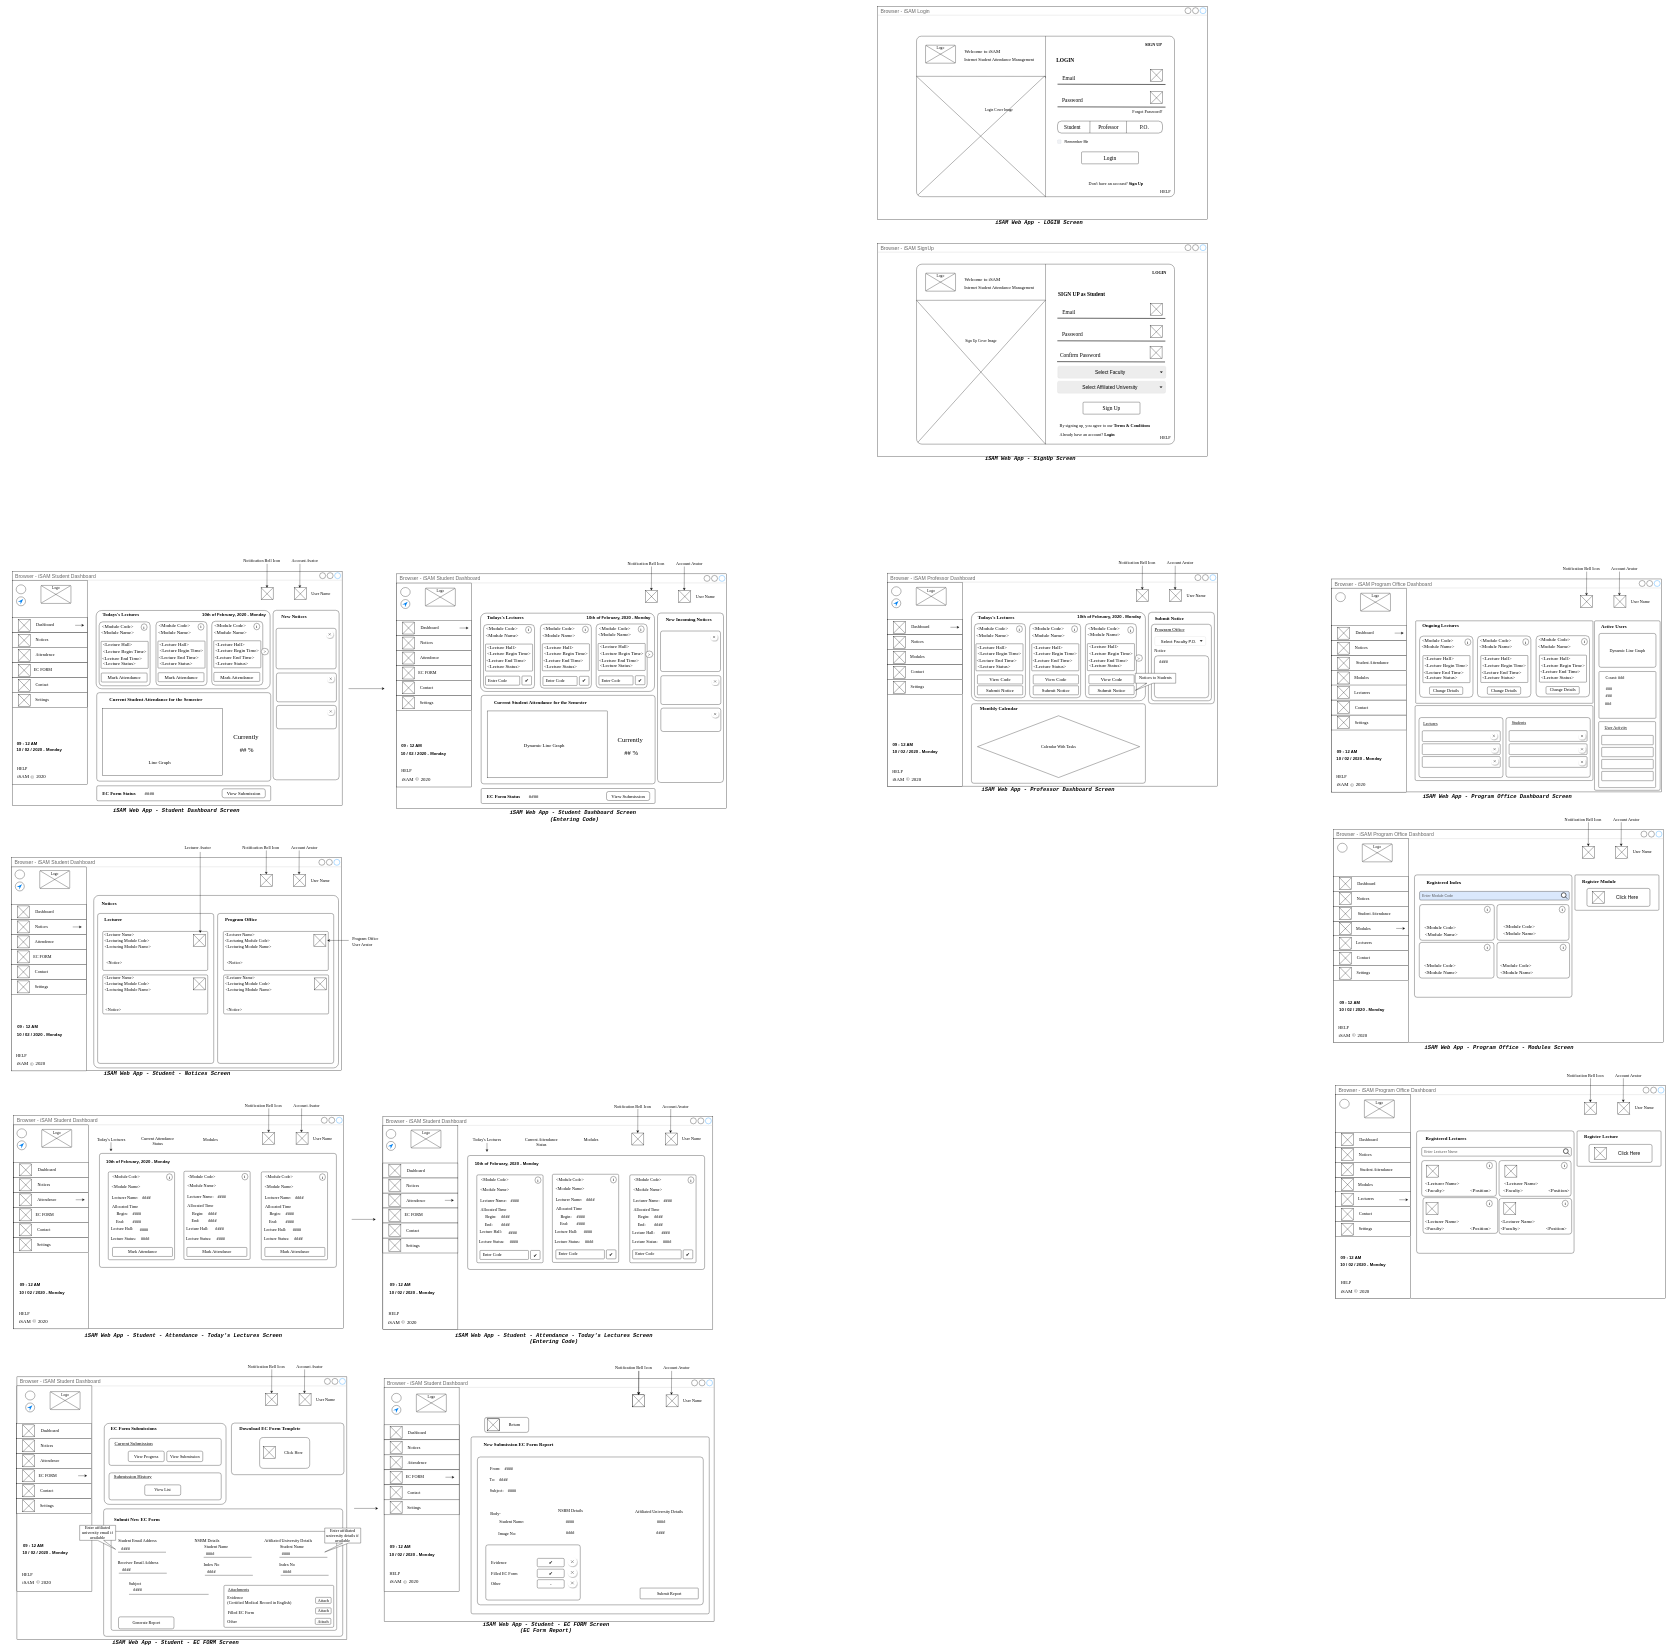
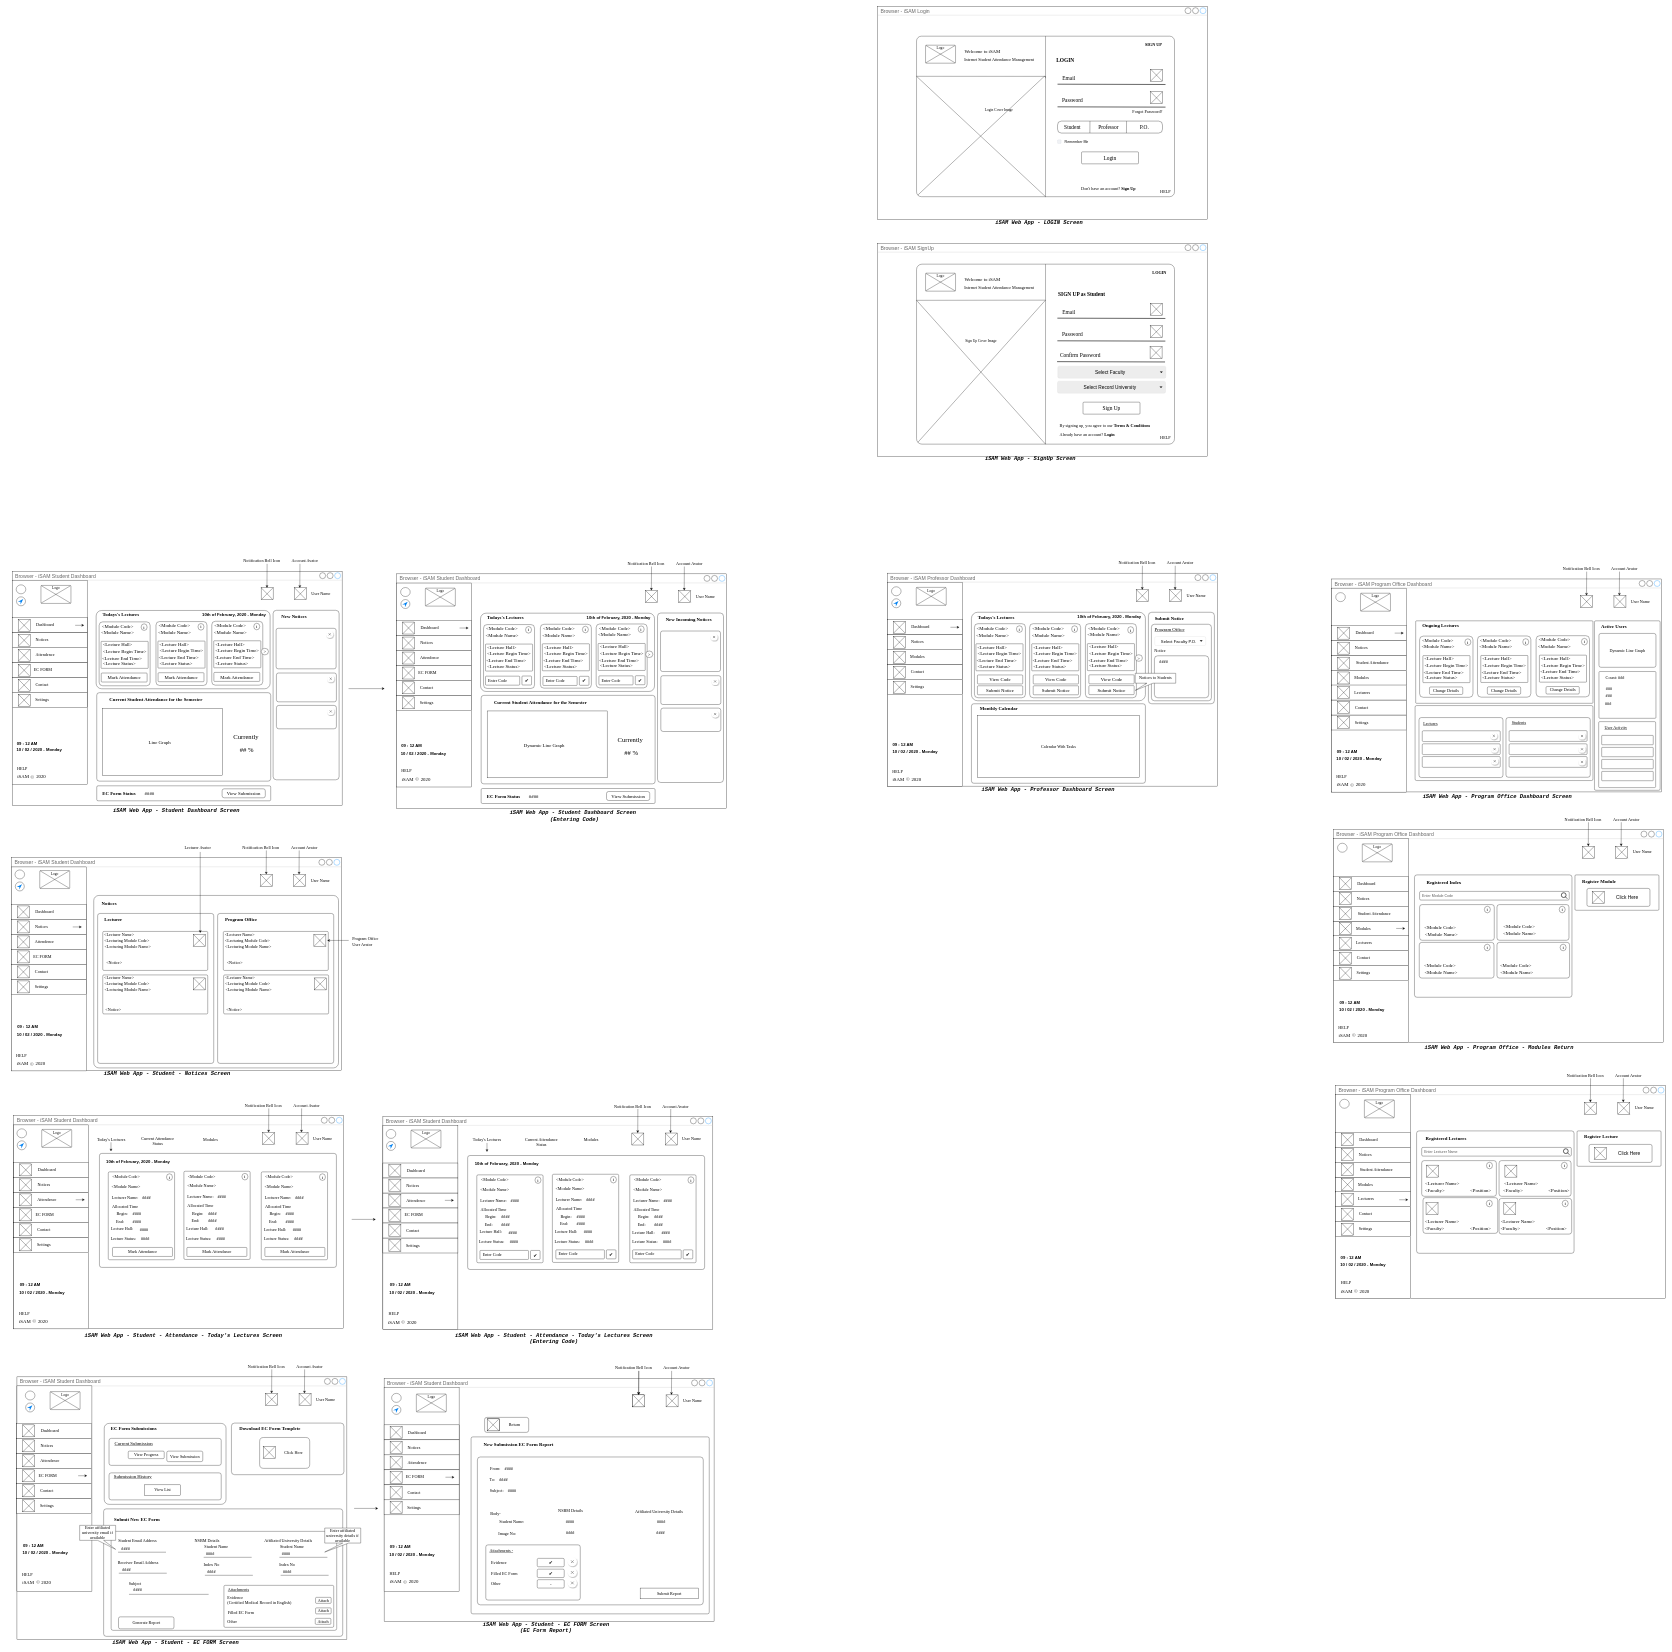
node "Don't have an account? Sign Up": moved (1116, 184) -> (1109, 189)
node "Select Affiliated University": label "Select Affiliated University" -> "Select Record University"
node "Calendar With Tasks": shape diamond -> rectangle
node "Line Graph": moved (160, 762) -> (160, 743)
node "Enter Module Code": fillcolor #dae8fc -> #ffffff
node "iSAM Web App - Program Office - Modules Screen": label "iSAM Web App - Program Office - Modules Screen" -> "iSAM Web App - Program Office - Modules Return"
node "View Progress": size 36x11 -> 36x8
node "View List": shape rounded rectangle -> rectangle
node "Attachments -": added
node "Submit Report": shape rounded rectangle -> rectangle
